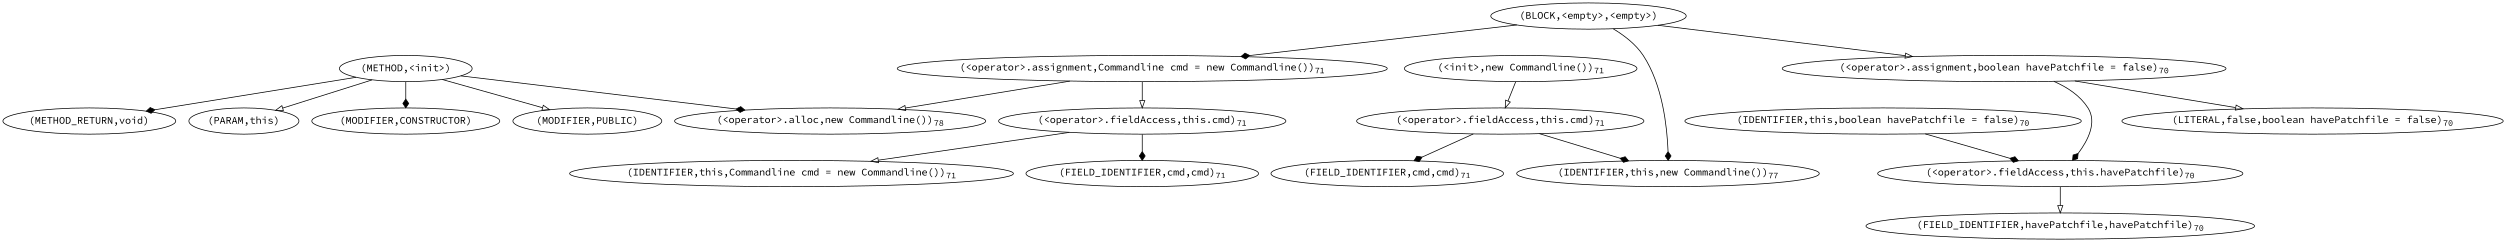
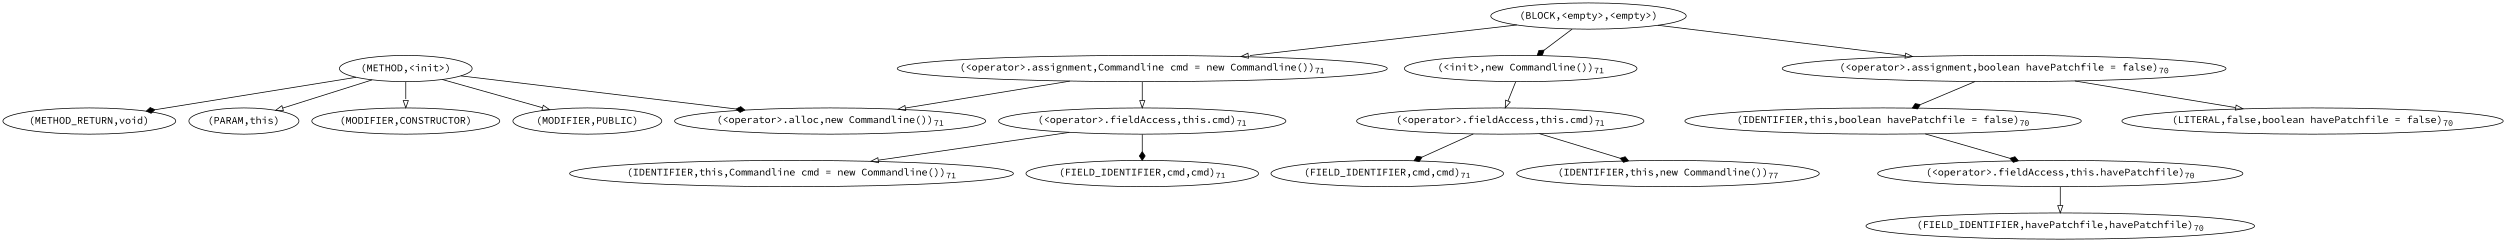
edge "(BLOCK,<empty>,<empty>)" -> "(<operator>.assignment,Commandline cmd = new Commandline())": arrowhead diamond -> onormal
edge "(BLOCK,<empty>,<empty>)" -> "(IDENTIFIER,this,new Commandline())": now "(BLOCK,<empty>,<empty>)" -> "(<init>,new Commandline())"
edge "(METHOD,<init>)" -> "(MODIFIER,CONSTRUCTOR)": arrowhead diamond -> onormal
edge "(<operator>.assignment,boolean havePatchfile = false)" -> "(<operator>.fieldAccess,this.havePatchfile)": now "(<operator>.assignment,boolean havePatchfile = false)" -> "(IDENTIFIER,this,boolean havePatchfile = false)"
node "(<operator>.alloc,new Commandline())": text "78" -> "71"
